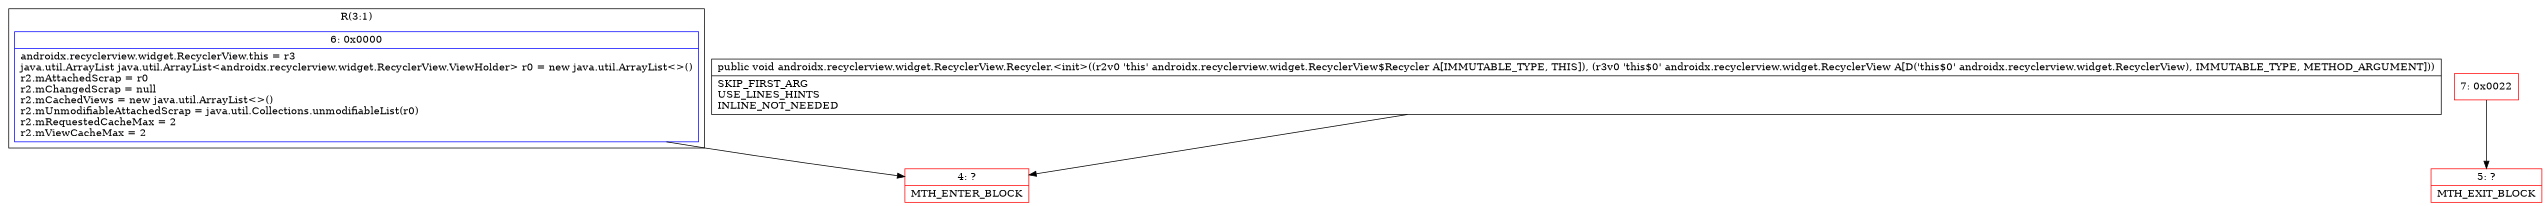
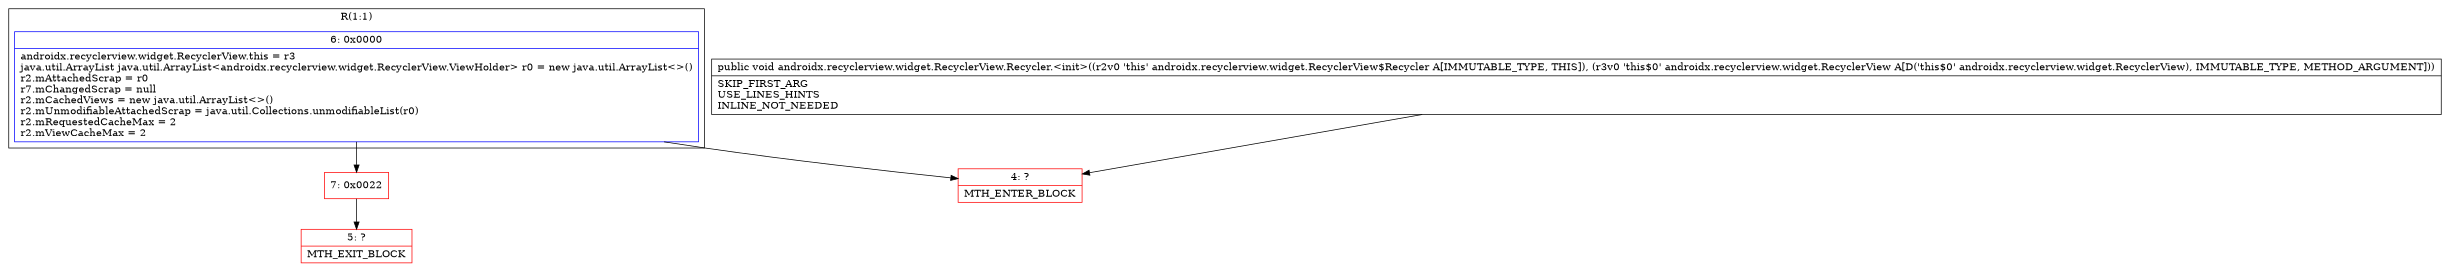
cluster "R(3:1)": label "R(3:1)" -> "R(1:1)"
node "6: 0x0000": text "r2.mChangedScrap = null" -> "r7.mChangedScrap = null"
edge "6: 0x0000" -> "7: 0x0022": added
